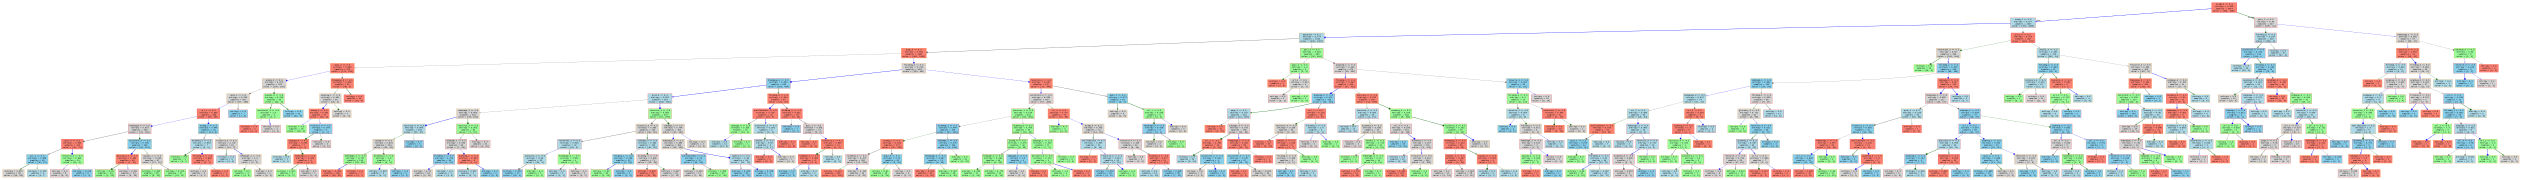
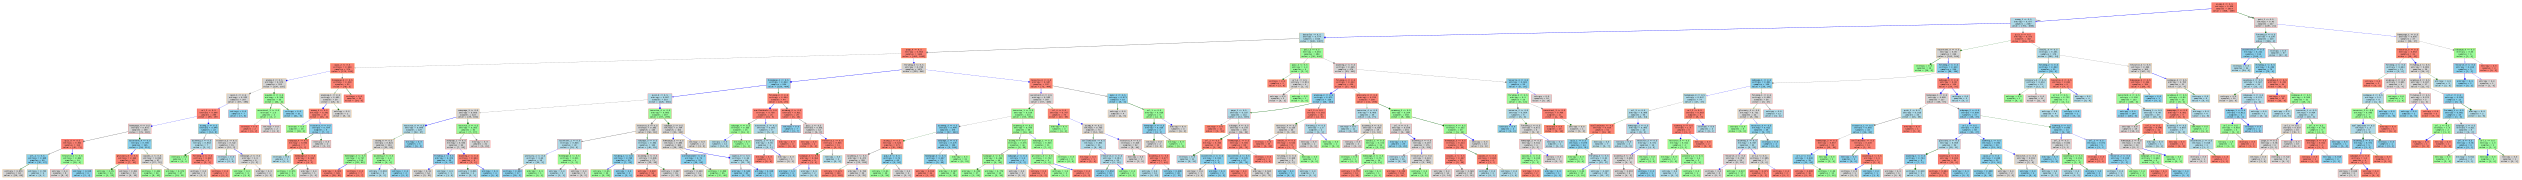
node "acumneg_3 <= 0.5 entropy = 0.89 samples = 13 value = [9, 4]": fillcolor salmon -> palegreen
edge "forumng_1 <= 0.5 entropy = 0.48 samples = 29 value = [26, 3]" -> "url_1 <= 0.5 entropy = 0.845 samples = 11 value = [8, 3]": now "forumng_1 <= 0.5 entropy = 0.48 samples = 29 value = [26, 3]" -> "acumneg_0 <= 0.5 entropy = 0.863 samples = 7 value = [5, 2]"
